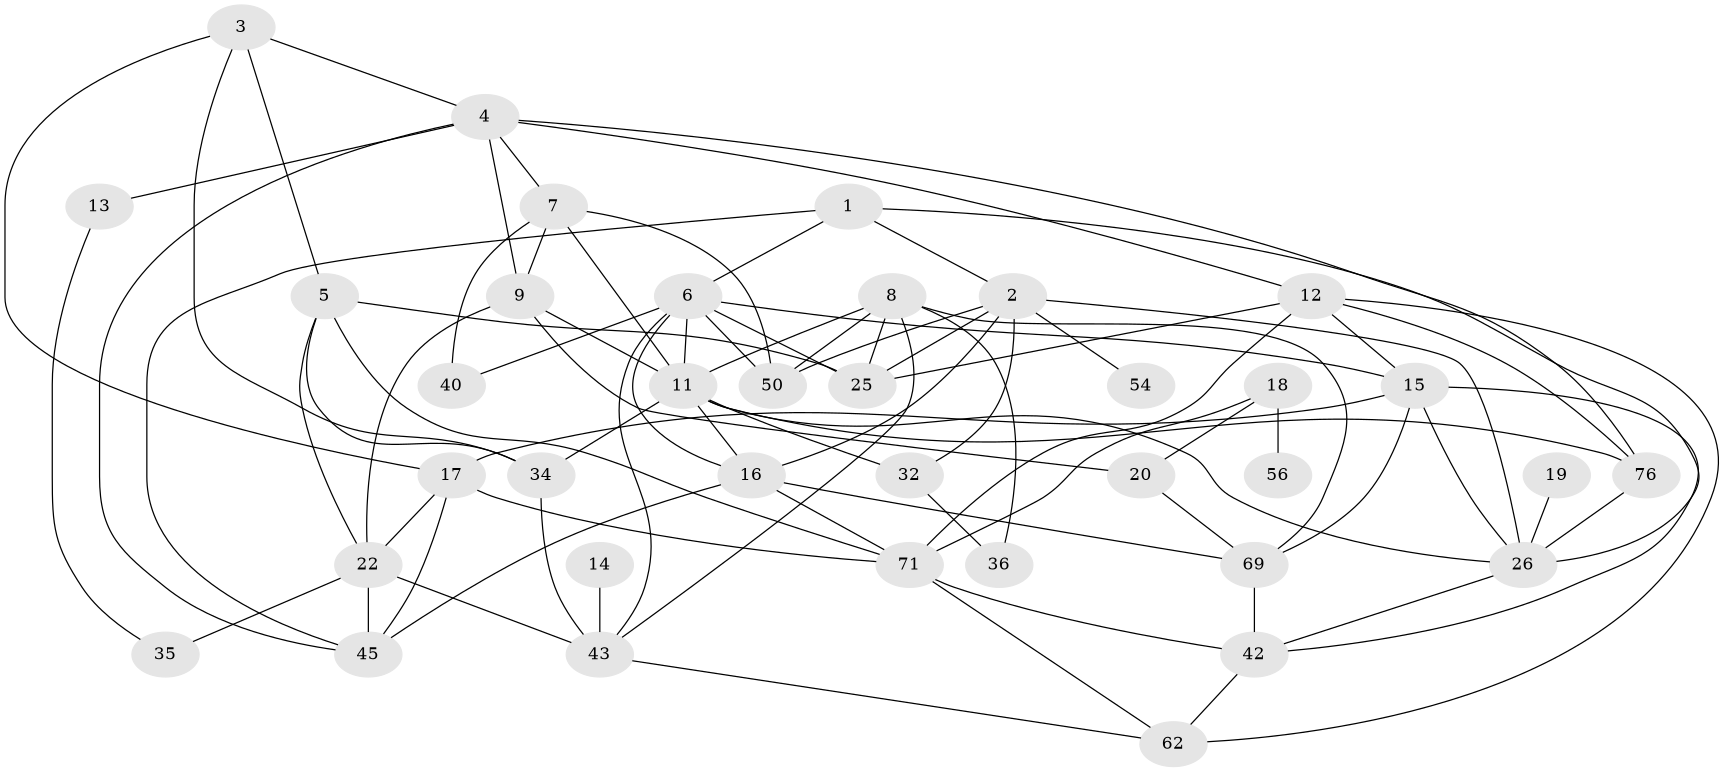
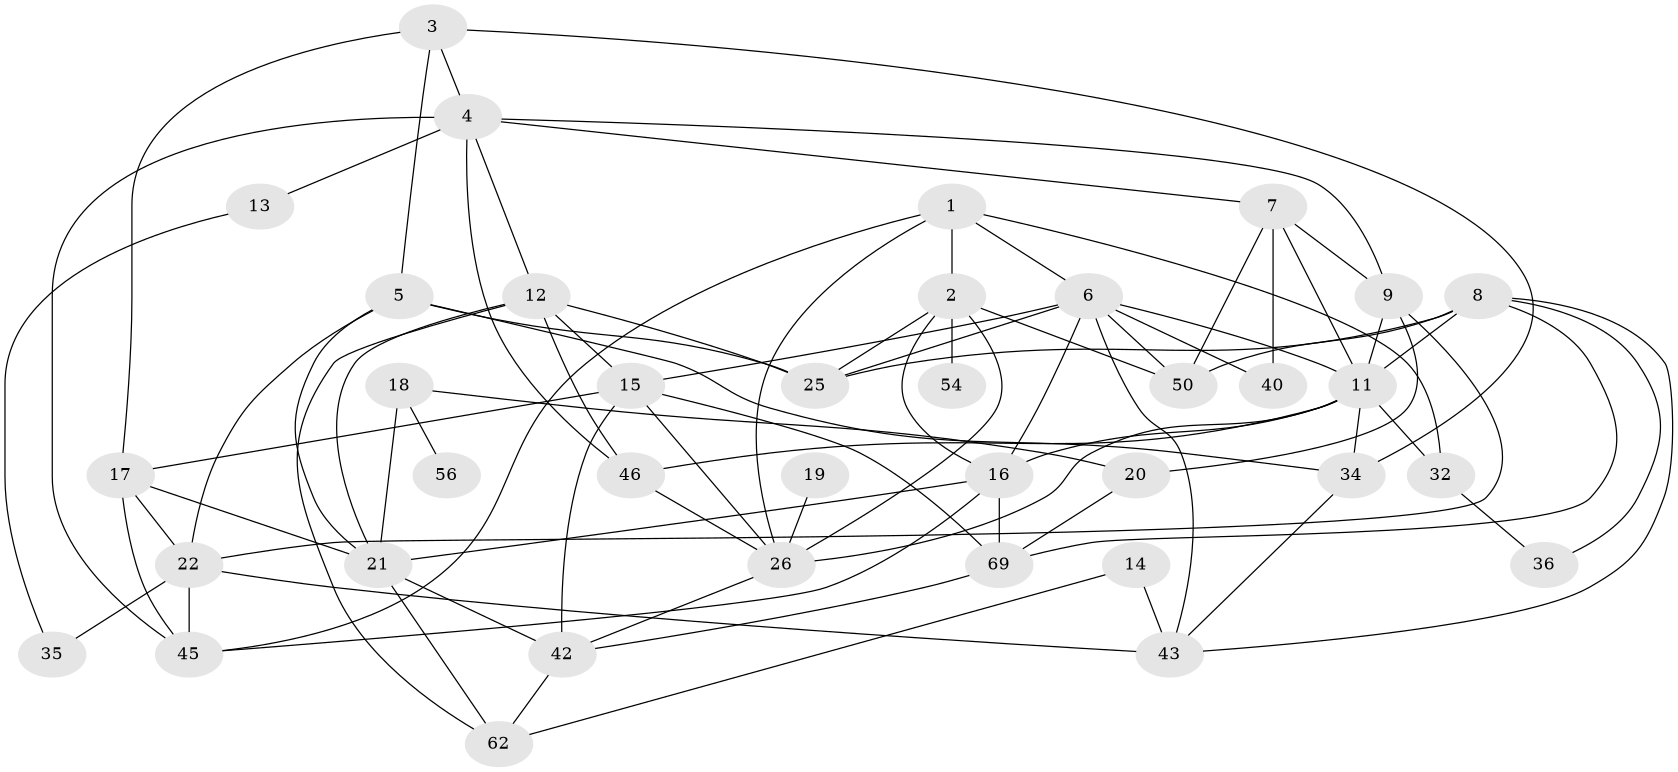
edge "2" -- "32": now "1" -- "32"
node "76": label "76" -> "46"
node "71": label "71" -> "21"
edge "43" -- "62": now "14" -- "62"
